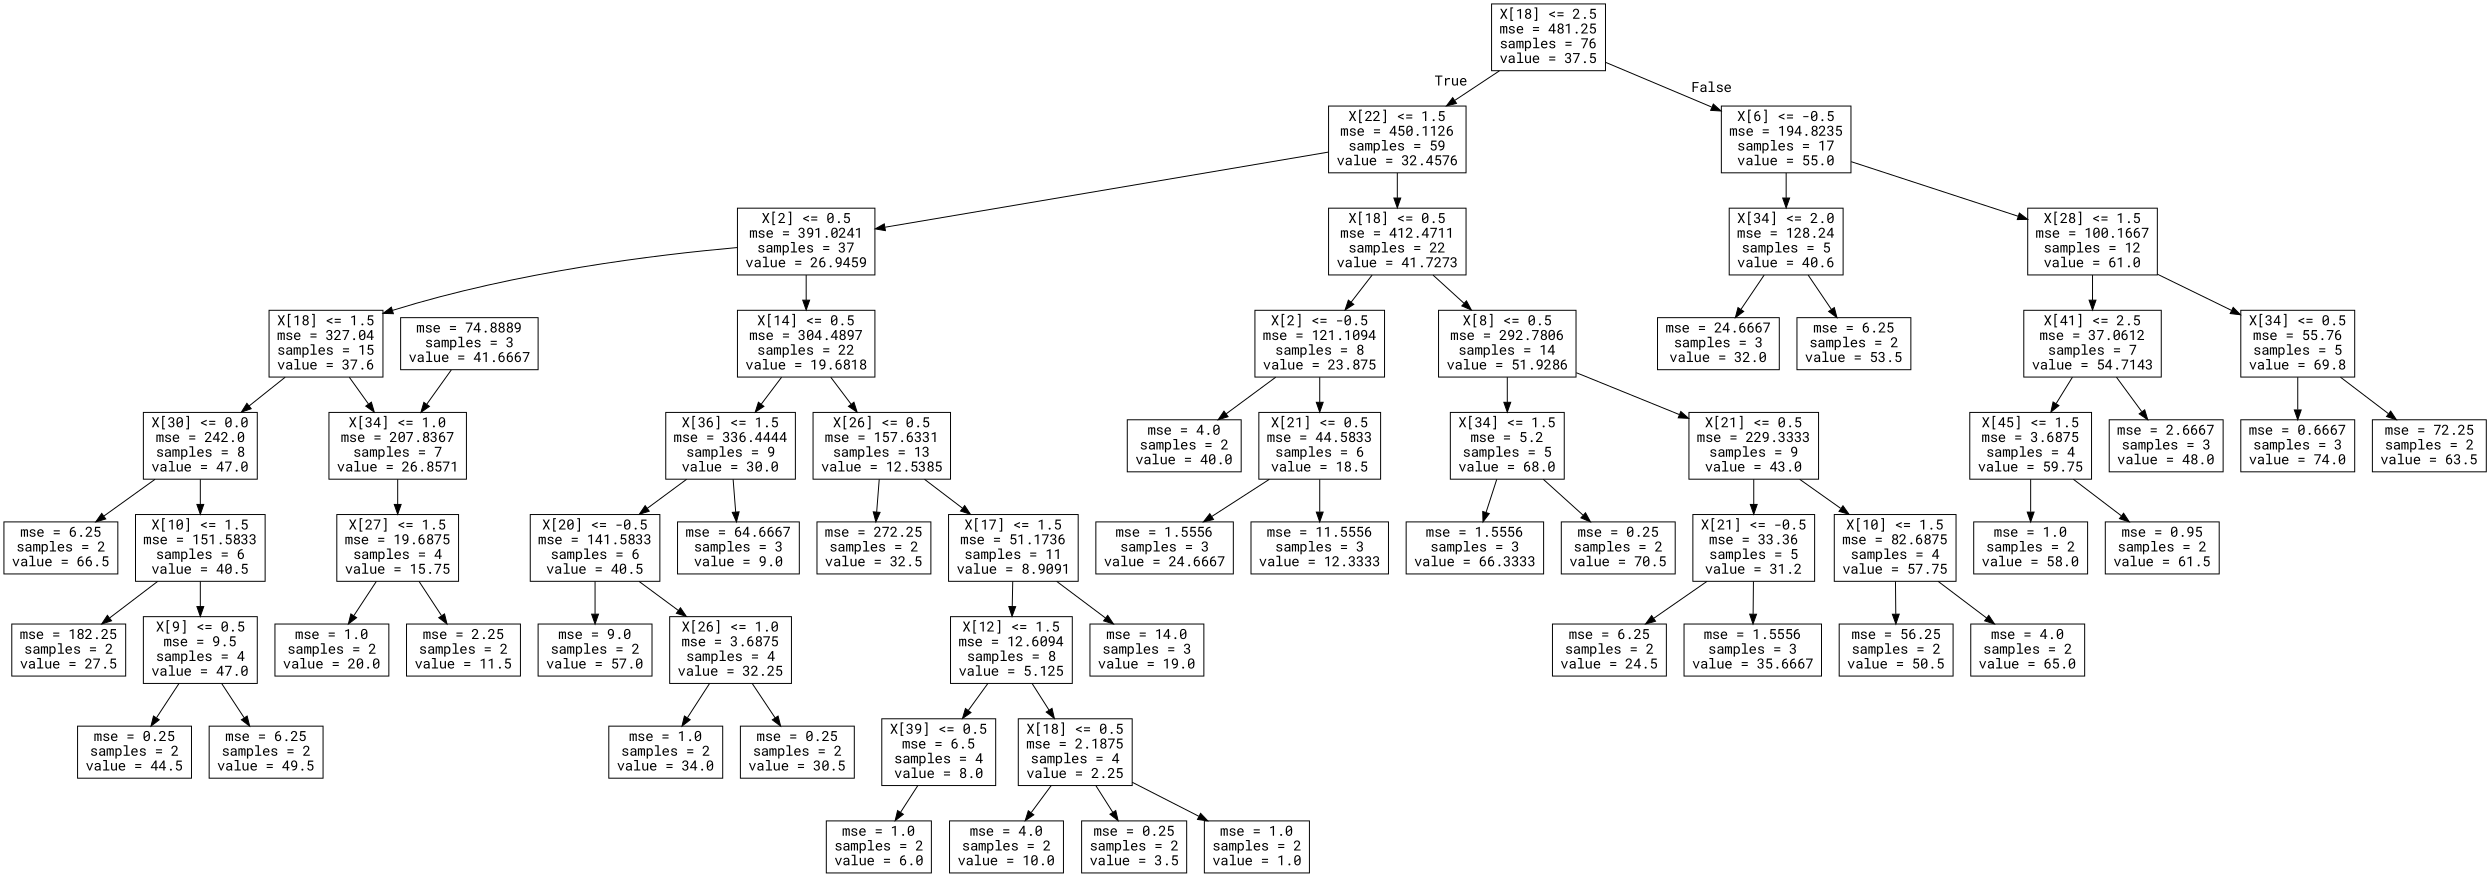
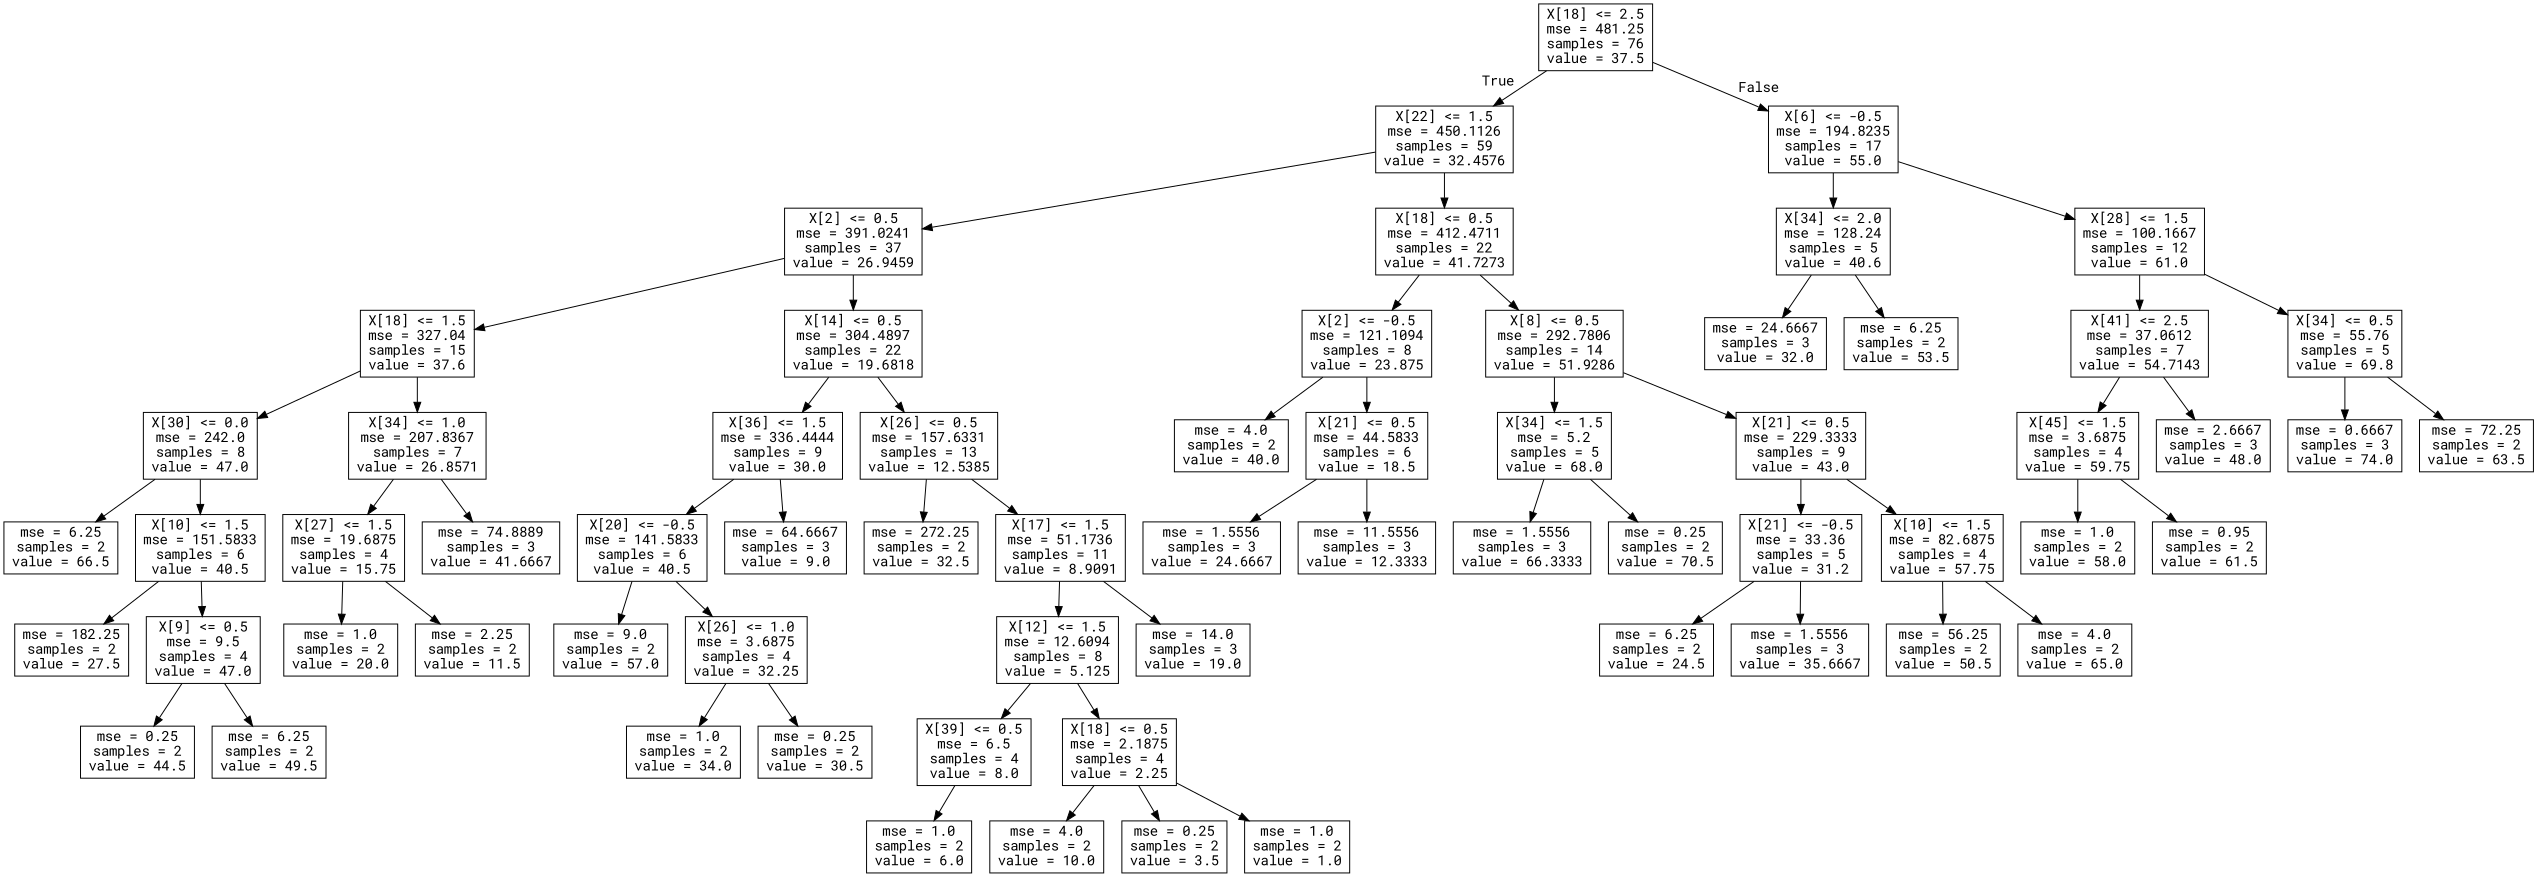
edge "mse = 74.8889 samples = 3 value = 41.6667" -> "X[34] <= 1.0 mse = 207.8367 samples = 7 value = 26.8571": reversed
